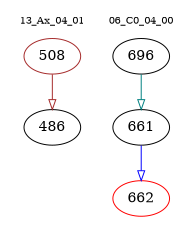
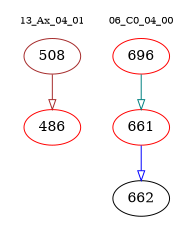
node "696": color black -> red
node "486": color black -> red
node "661": color black -> red
node "662": color red -> black
